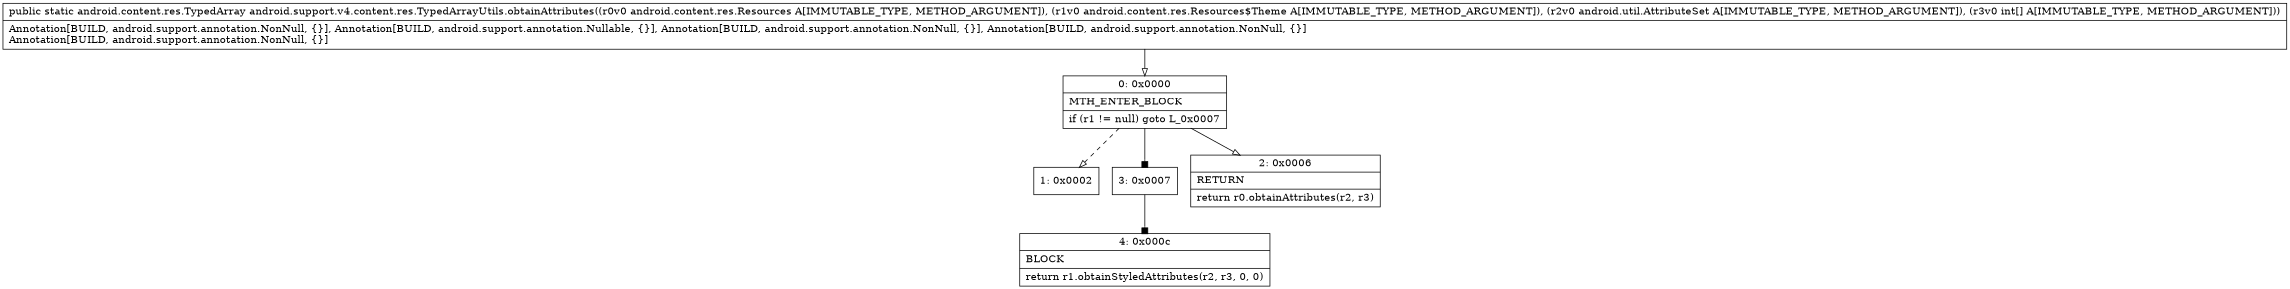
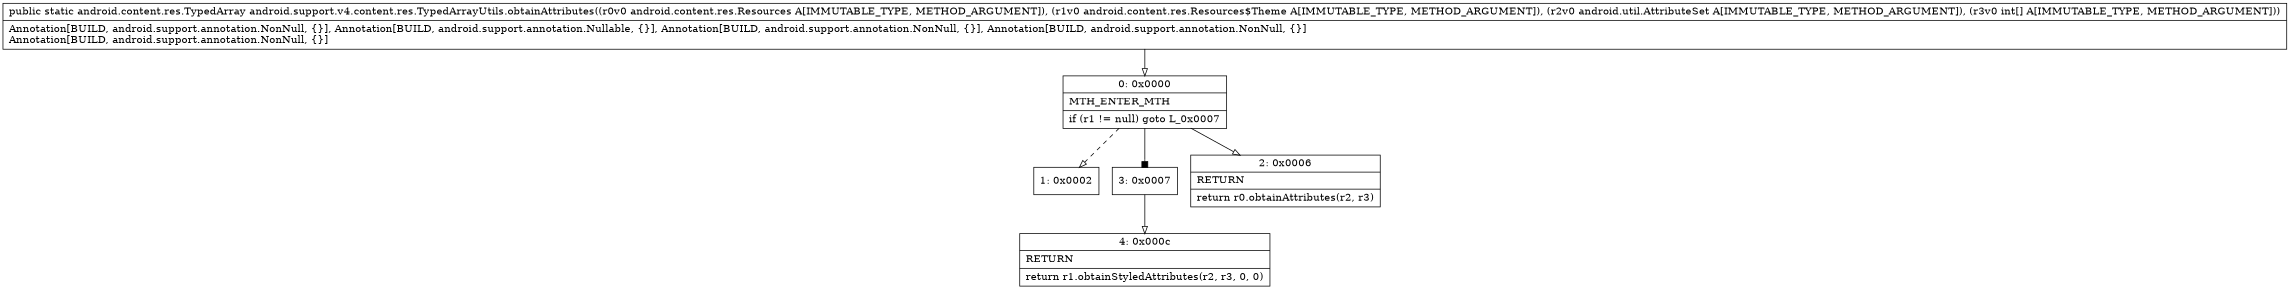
node "0: 0x0000": text "MTH_ENTER_BLOCK" -> "MTH_ENTER_MTH"
edge "3: 0x0007" -> "4: 0x000c": arrowhead box -> onormal
node "4: 0x000c": text "BLOCK" -> "RETURN"
